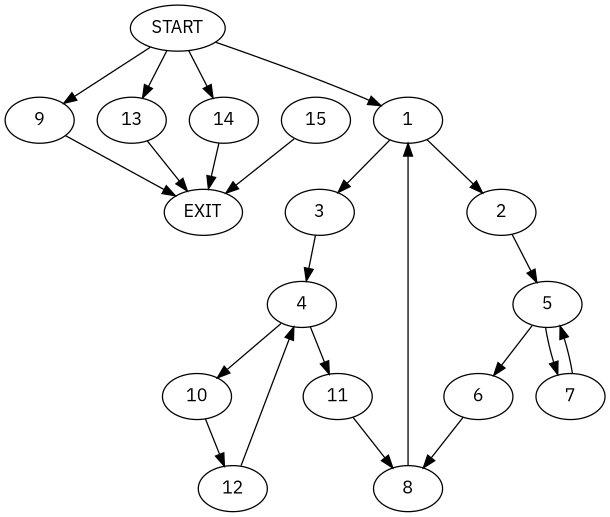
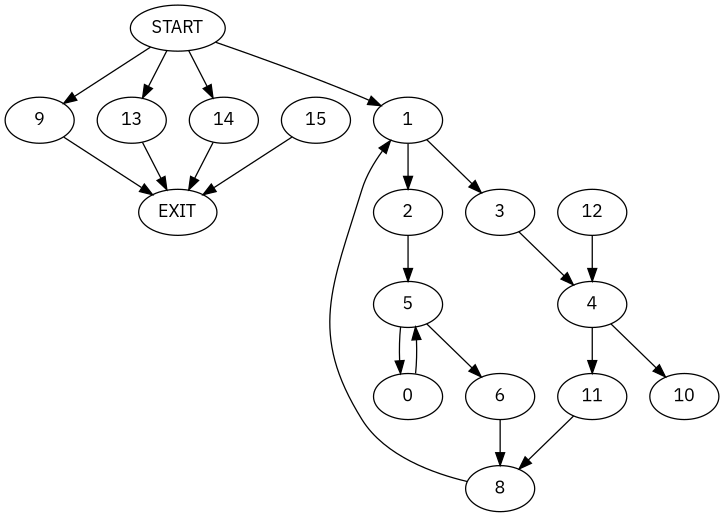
node "7": label "7" -> "0"
edge "10" -> "12": removed
